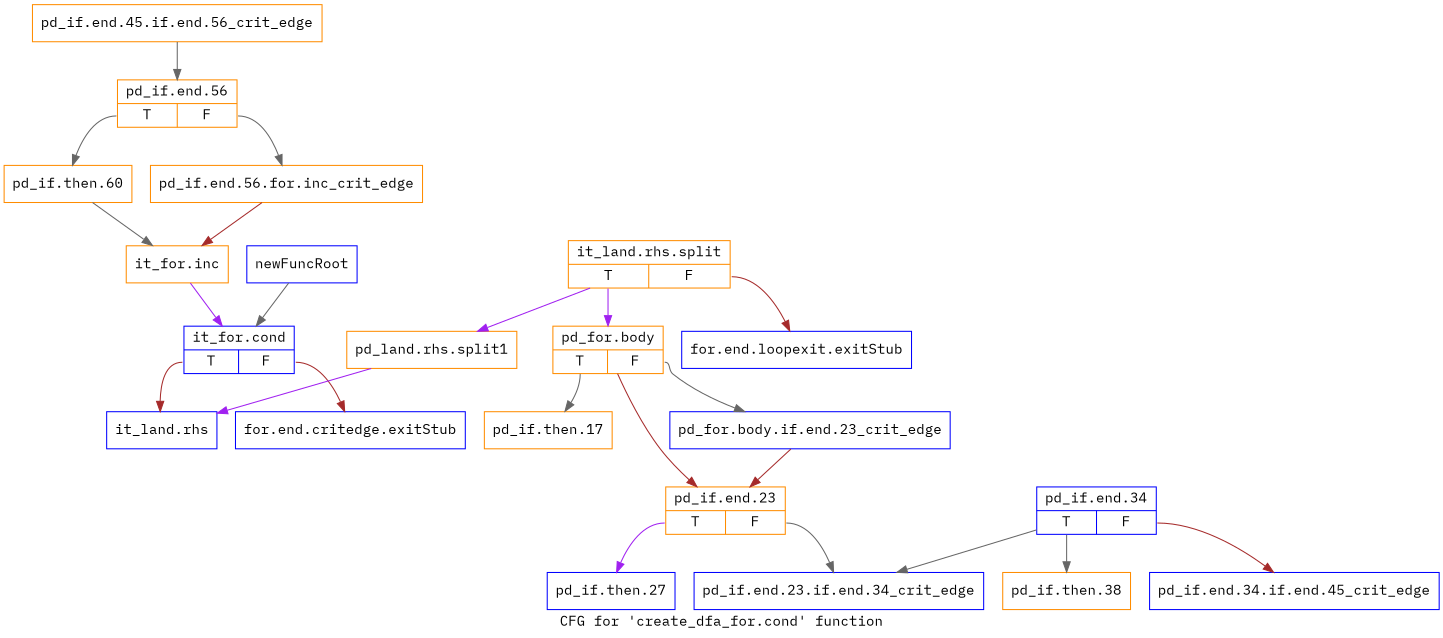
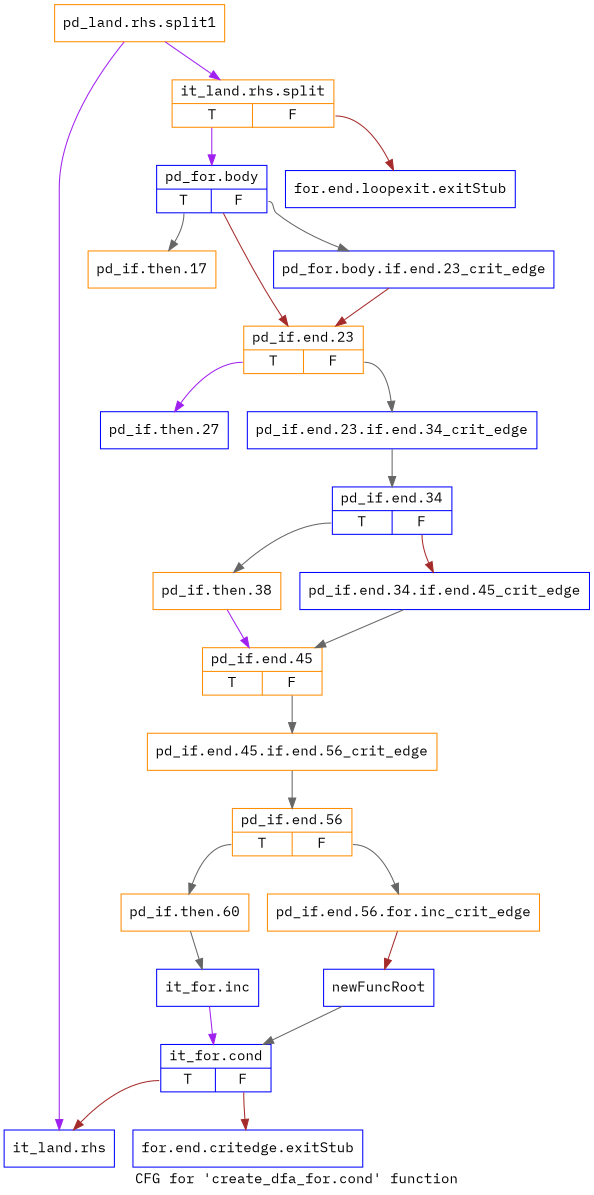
edge "pd_if.end.56.for.inc_crit_edge" -> "it_for.inc": now "pd_if.end.56.for.inc_crit_edge" -> "newFuncRoot"
node "it_for.inc": color darkorange -> blue
edge "it_land.rhs.split" -> "pd_land.rhs.split1": reversed
node "pd_for.body": color darkorange -> blue
edge "pd_if.end.34" -> "pd_if.end.23.if.end.34_crit_edge": reversed
node "pd_if.end.45": added
